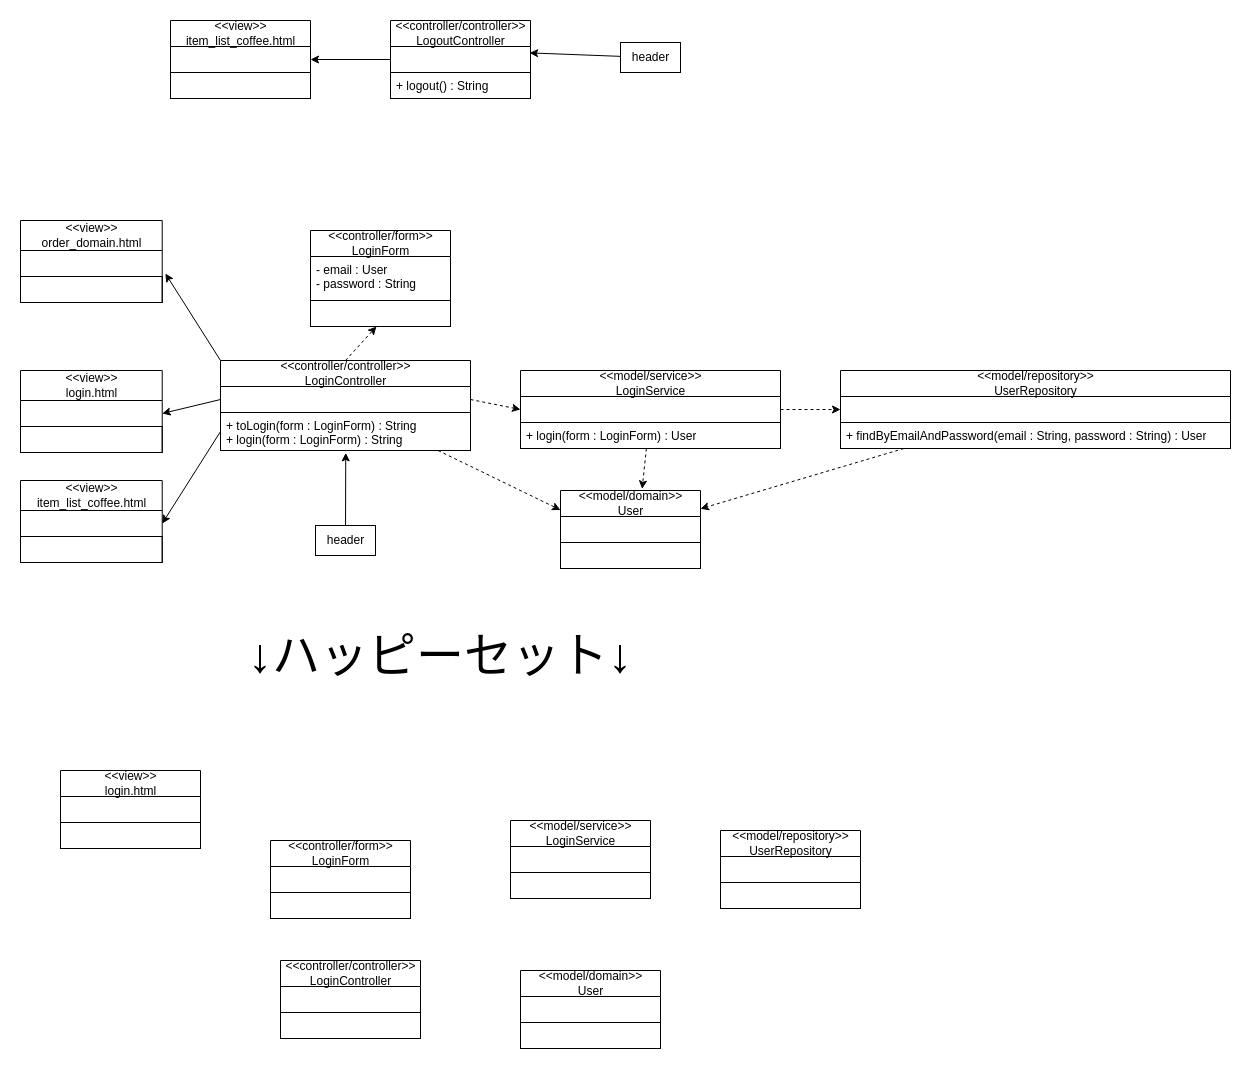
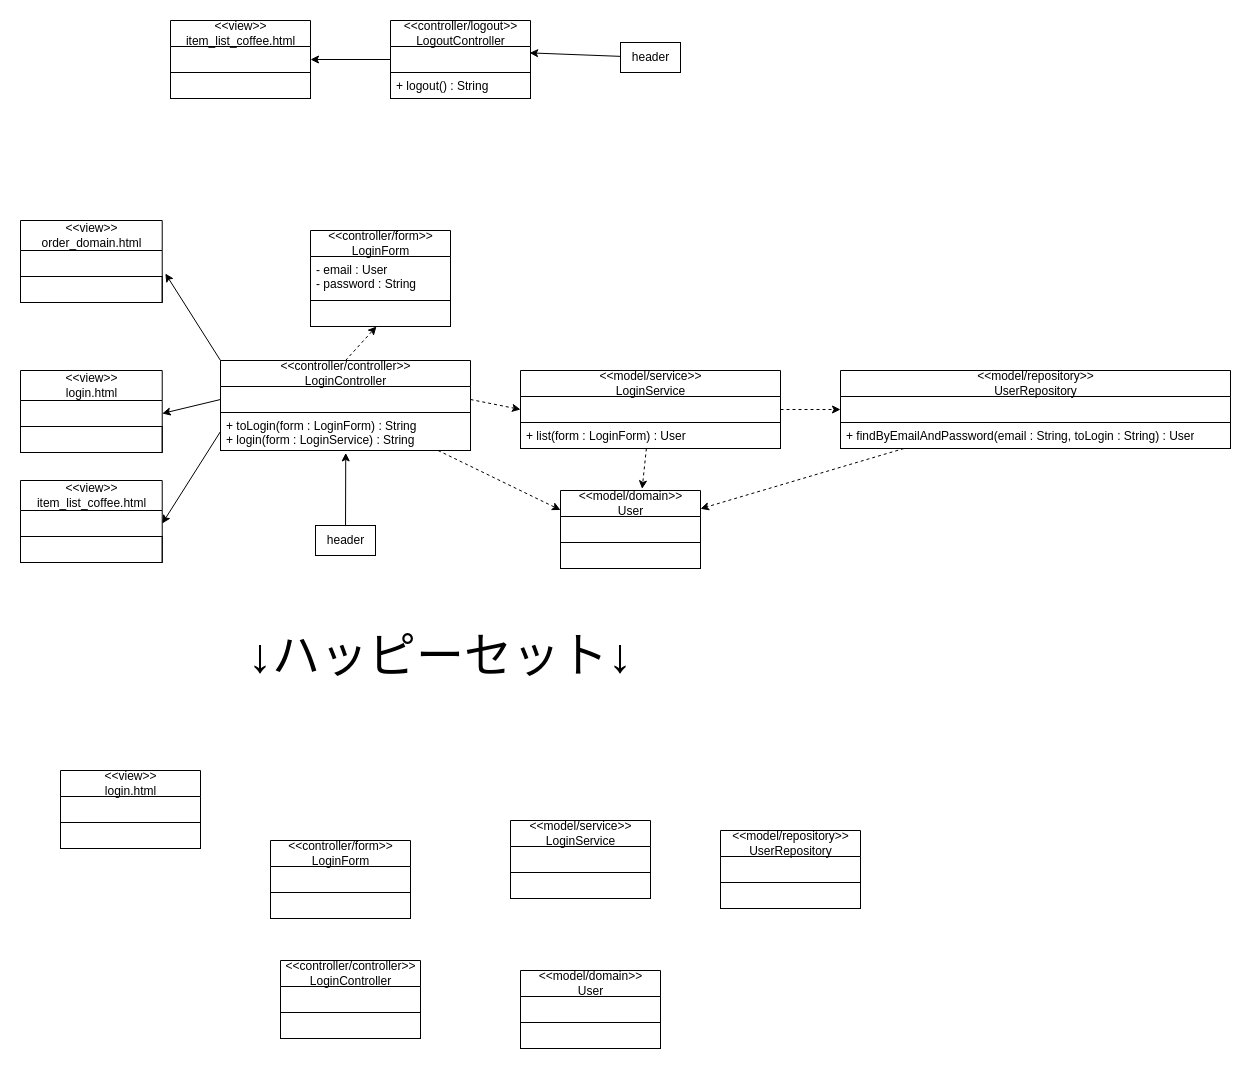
node "<<controller/controller>> LogoutController": label "<<controller/controller>> LogoutController" -> "<<controller/logout>> LogoutController"
node "+ toLogin(form : LoginForm) : String + login(form : LoginForm) : String": label "+ toLogin(form : LoginForm) : String + login(form : LoginForm) : String" -> "+ toLogin(form : LoginForm) : String + login(form : LoginService) : String"
node "+ login(form : LoginForm) : User": label "+ login(form : LoginForm) : User" -> "+ list(form : LoginForm) : User"
node "+ findByEmailAndPassword(email : String, password : String) : User": label "+ findByEmailAndPassword(email : String, password : String) : User" -> "+ findByEmailAndPassword(email : String, toLogin : String) : User"
